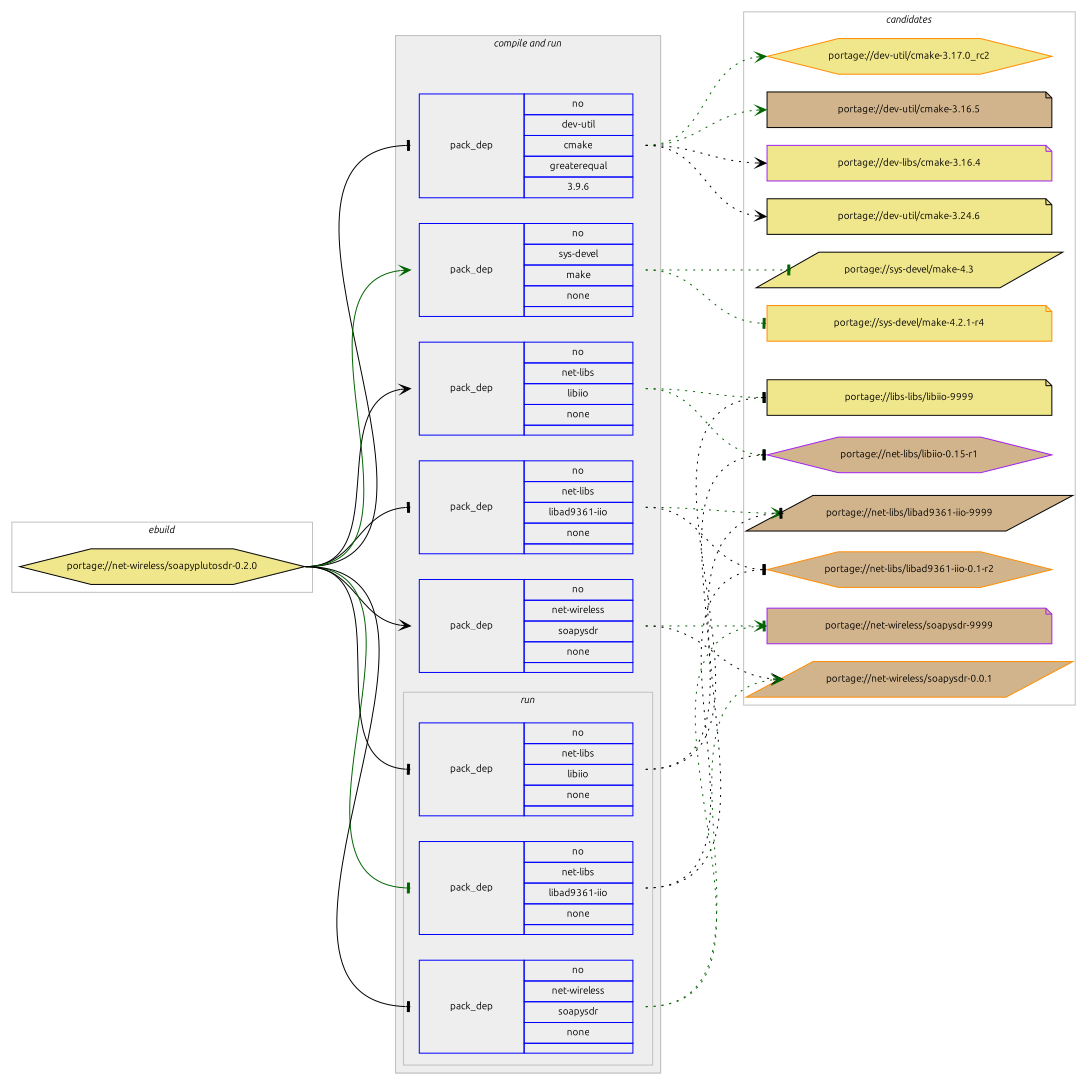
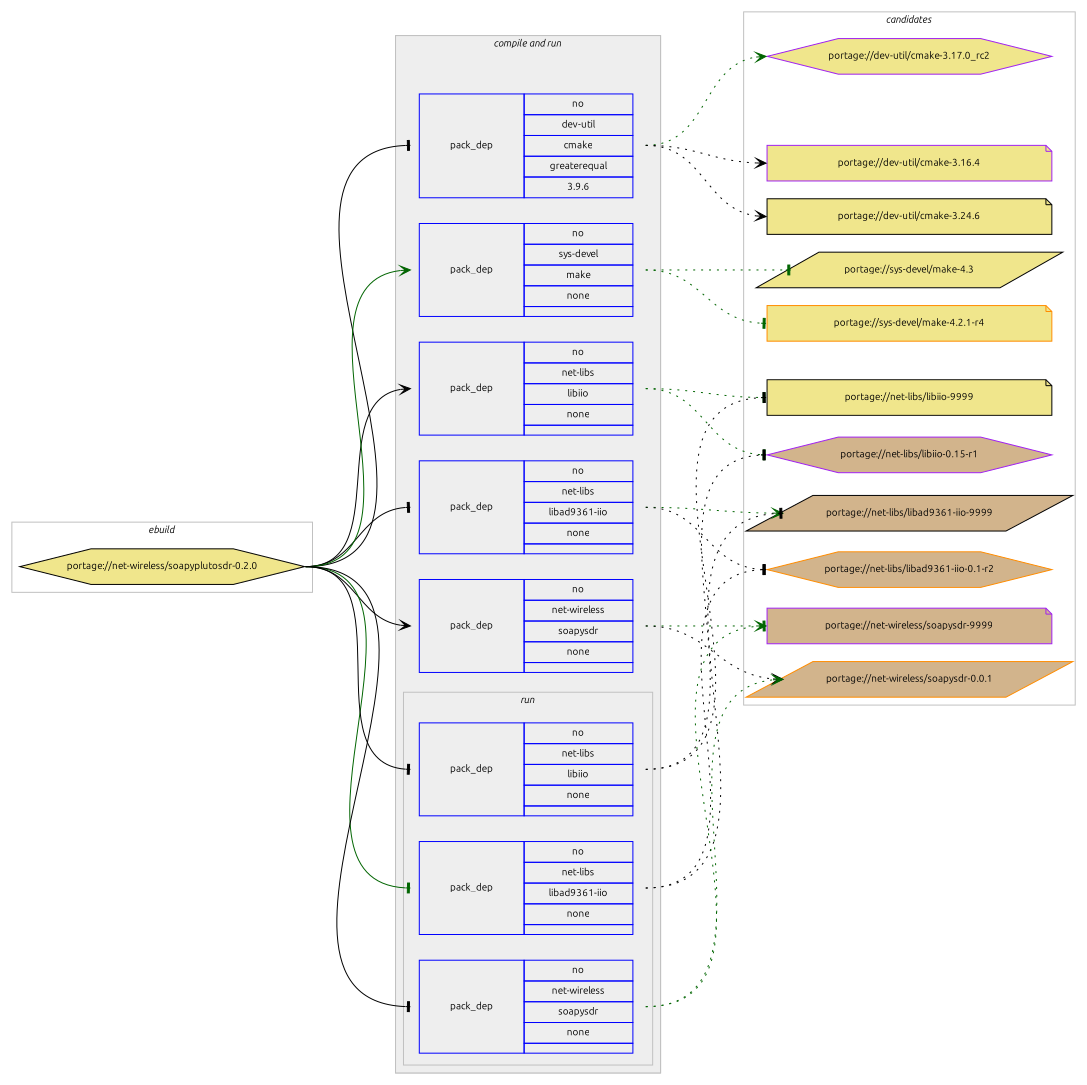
node "portage://dev-util/cmake-3.17.0_rc2": color darkorange -> purple
node "portage://dev-util/cmake-3.16.5": removed
node "portage://dev-libs/cmake-3.16.4": label "portage://dev-libs/cmake-3.16.4" -> "portage://dev-util/cmake-3.16.4"
node "portage://libs-libs/libiio-9999": label "portage://libs-libs/libiio-9999" -> "portage://net-libs/libiio-9999"
